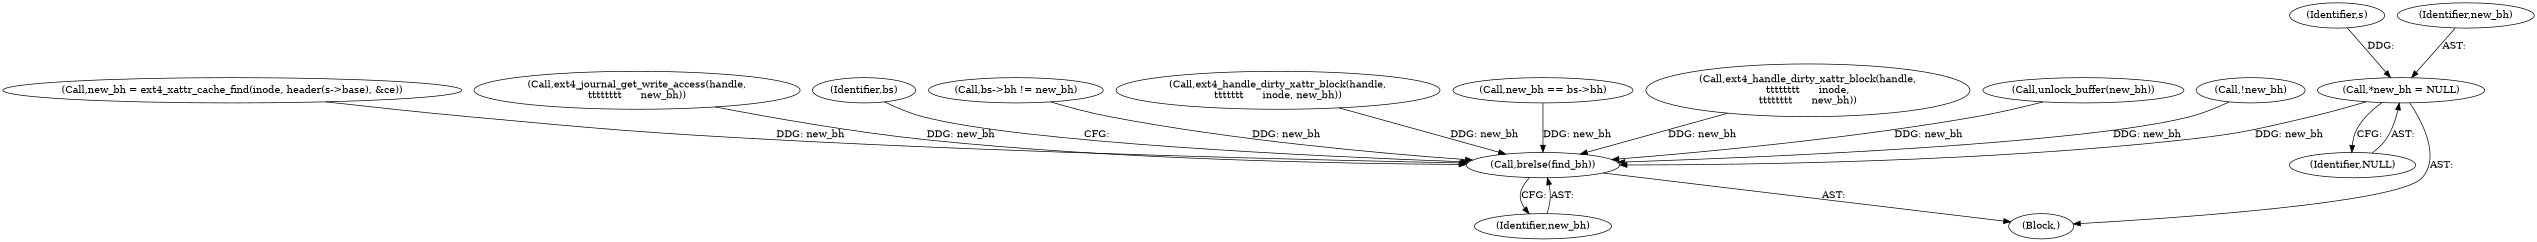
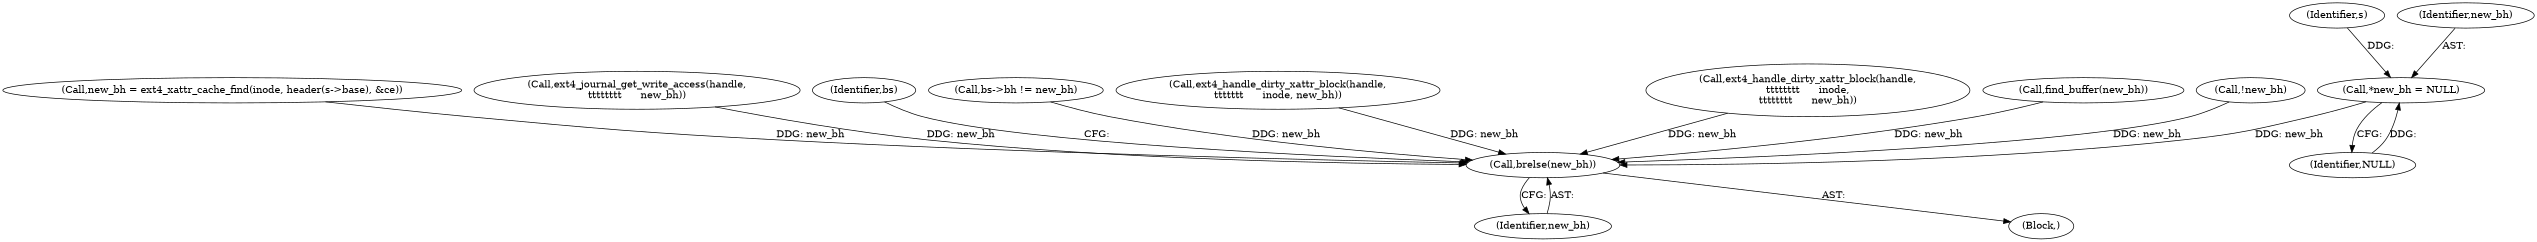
node "(Call,new_bh == bs->bh)": removed
node "(Call,unlock_buffer(new_bh))": label "(Call,unlock_buffer(new_bh))" -> "(Call,find_buffer(new_bh))"
edge "(Identifier,NULL)" -> "(Call,*new_bh = NULL)": label "AST: " -> "DDG: "
node "(Call,brelse(find_bh))": label "(Call,brelse(find_bh))" -> "(Call,brelse(new_bh))"
edge "(Call,*new_bh = NULL)" -> "(Block,)": removed, label "AST:"
